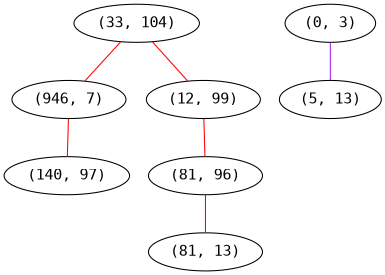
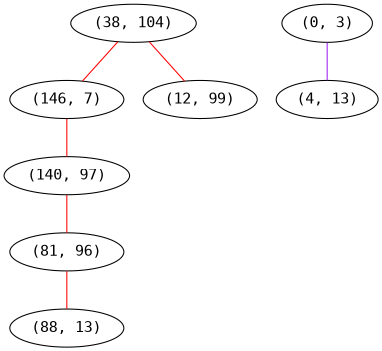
node "(33, 104)": label "(33, 104)" -> "(38, 104)"
node "(946, 7)": label "(946, 7)" -> "(146, 7)"
node "(5, 13)": label "(5, 13)" -> "(4, 13)"
edge "(12, 99)" -- "(81, 96)": now "(140, 97)" -- "(81, 96)"
node "(81, 13)": label "(81, 13)" -> "(88, 13)"
